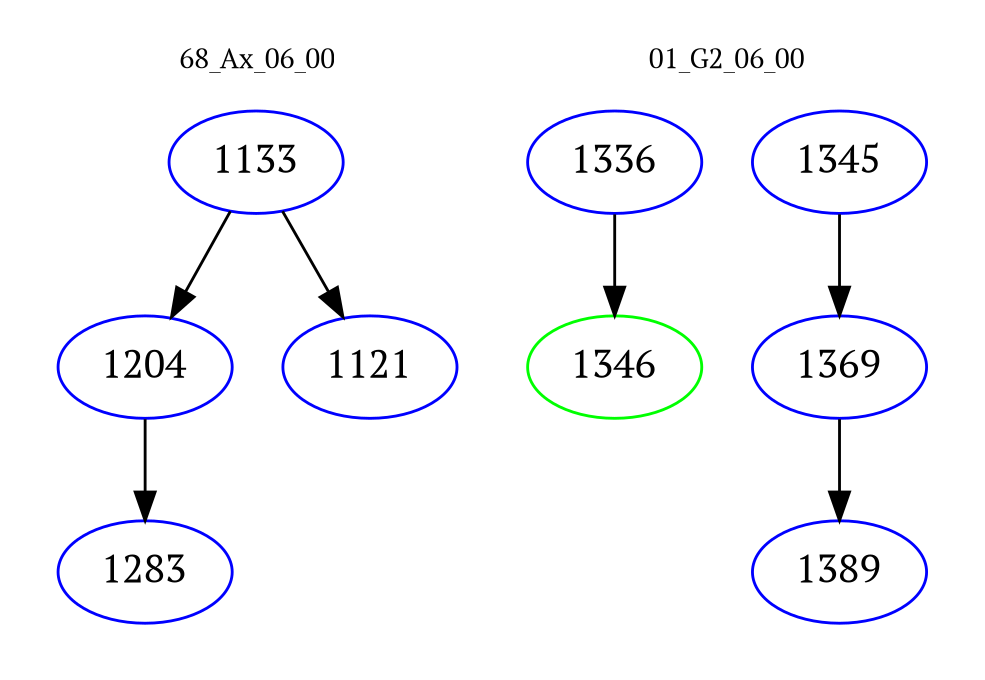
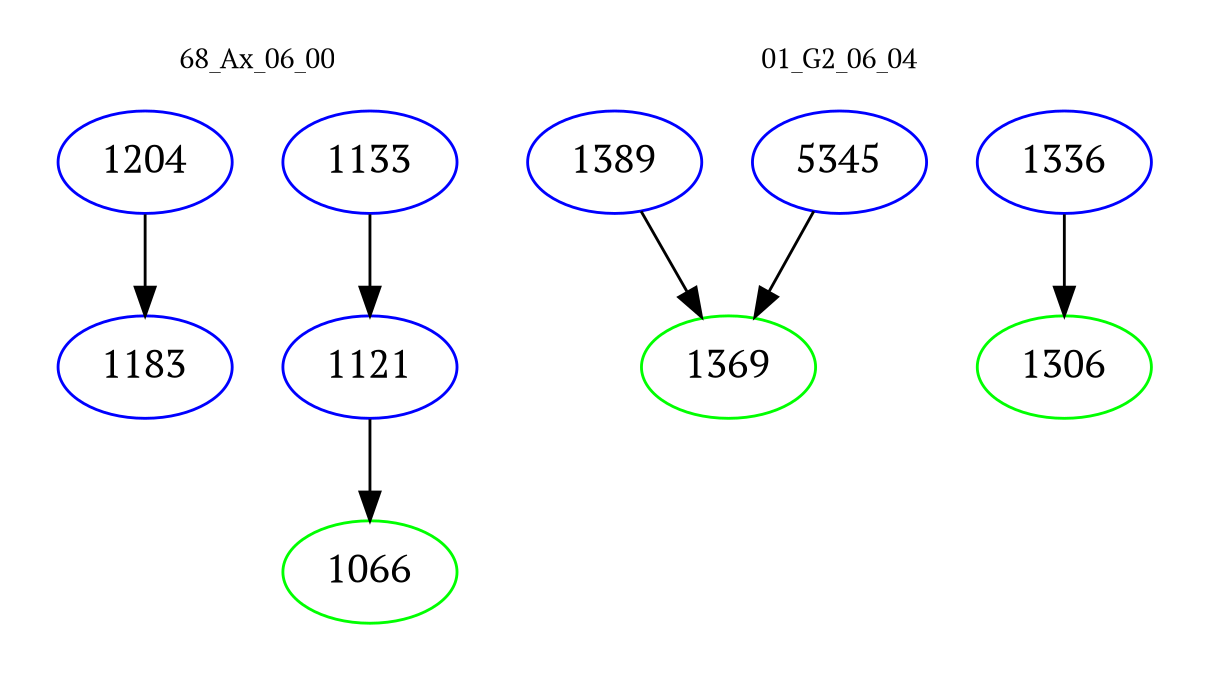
cluster "01_G2_06_00": label "01_G2_06_00" -> "01_G2_06_04"
node "1345": label "1345" -> "5345"
edge "1133" -> "1204": removed
node "1346": label "1346" -> "1306"
node "1369": color blue -> green
edge "1369" -> "1389": reversed
node "1283": label "1283" -> "1183"
node "1066": added
